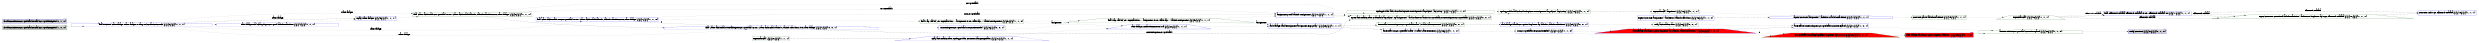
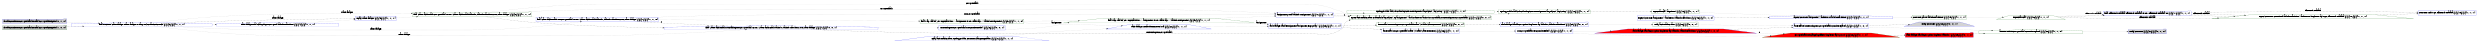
node "verify(consumer)@@@28@@@['0', '0', '1']": added
node "expectLastCall()@@@20@@@['1', '1', '1']": removed
